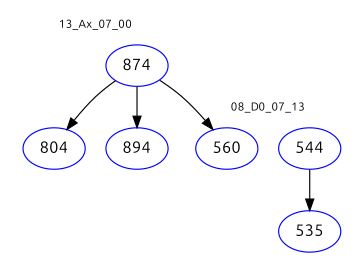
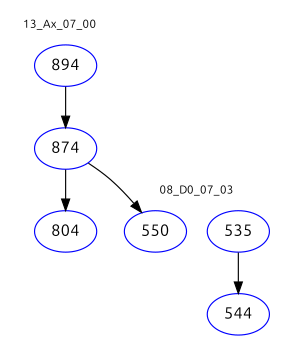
edge "874" -> "894": reversed
cluster "08_D0_07_13": label "08_D0_07_13" -> "08_D0_07_03"
node "560": label "560" -> "550"
edge "544" -> "535": reversed
